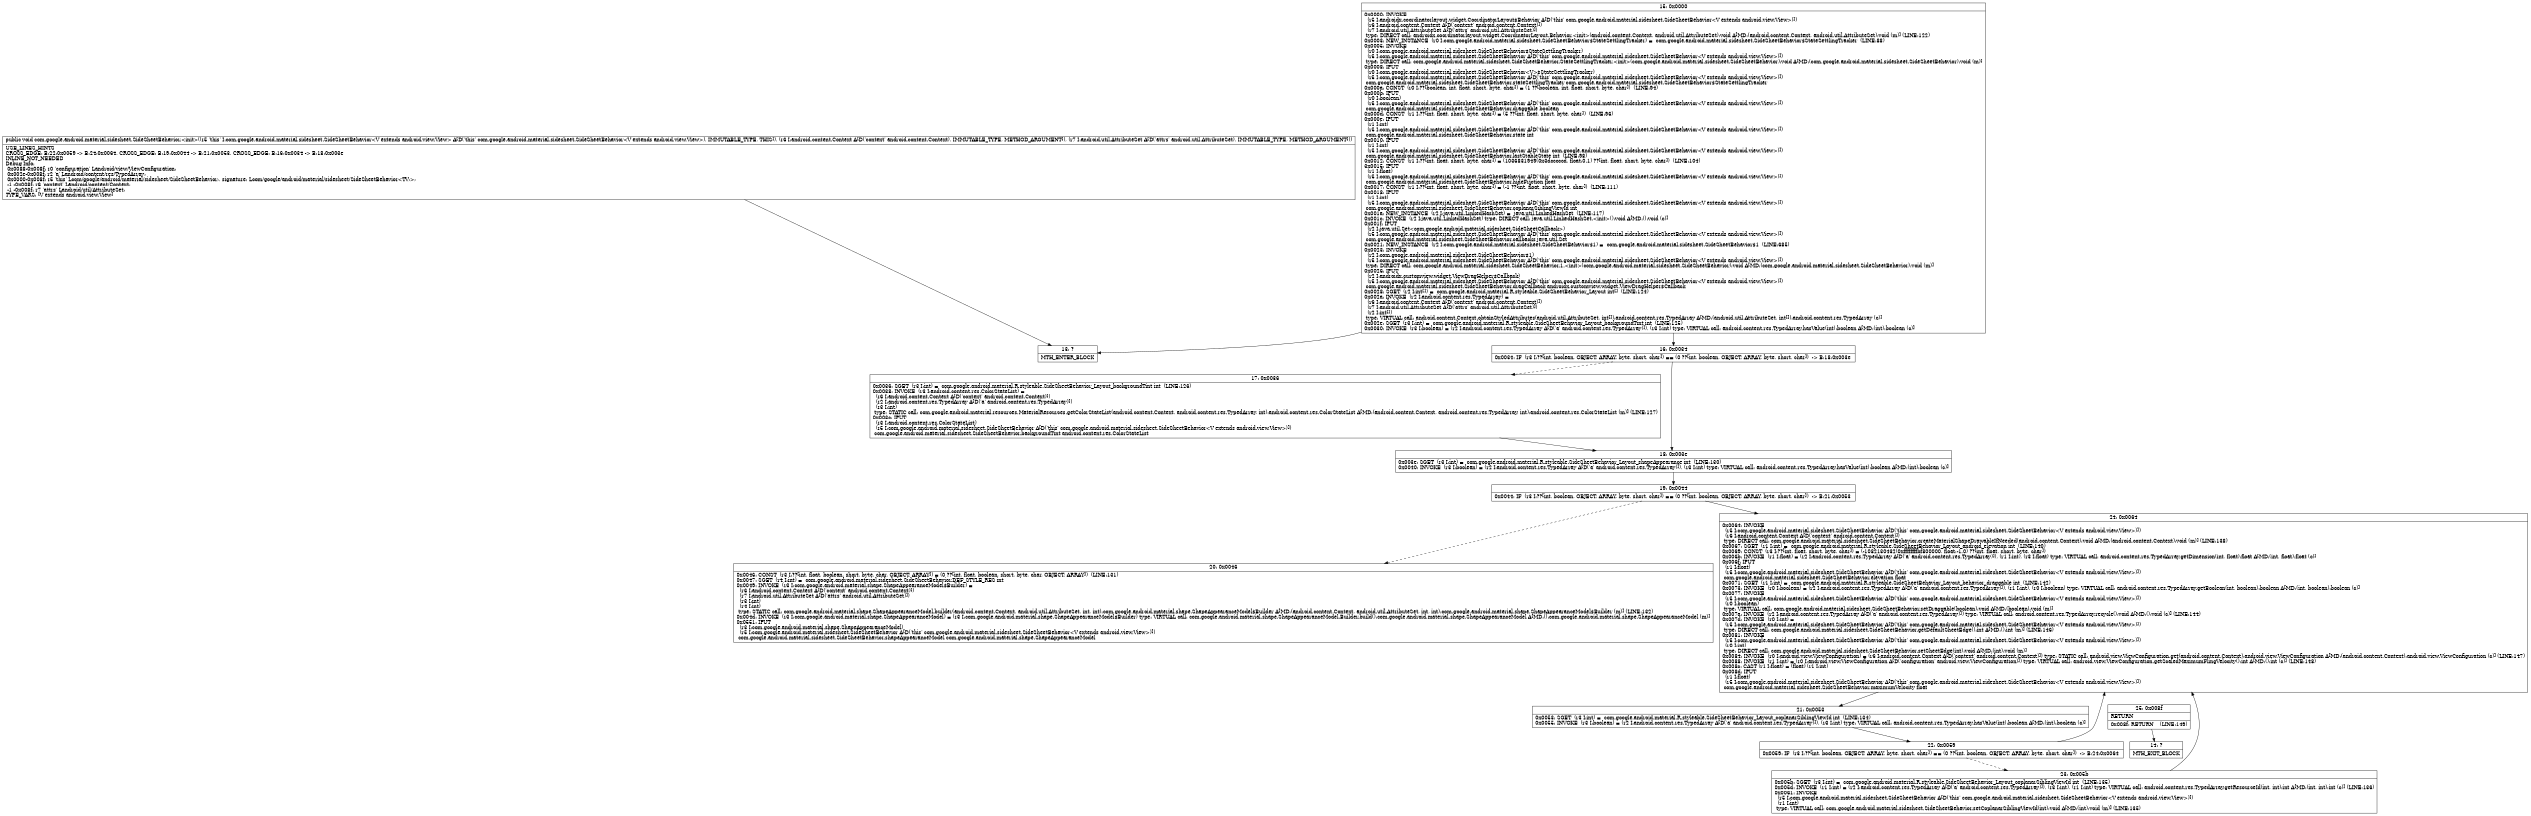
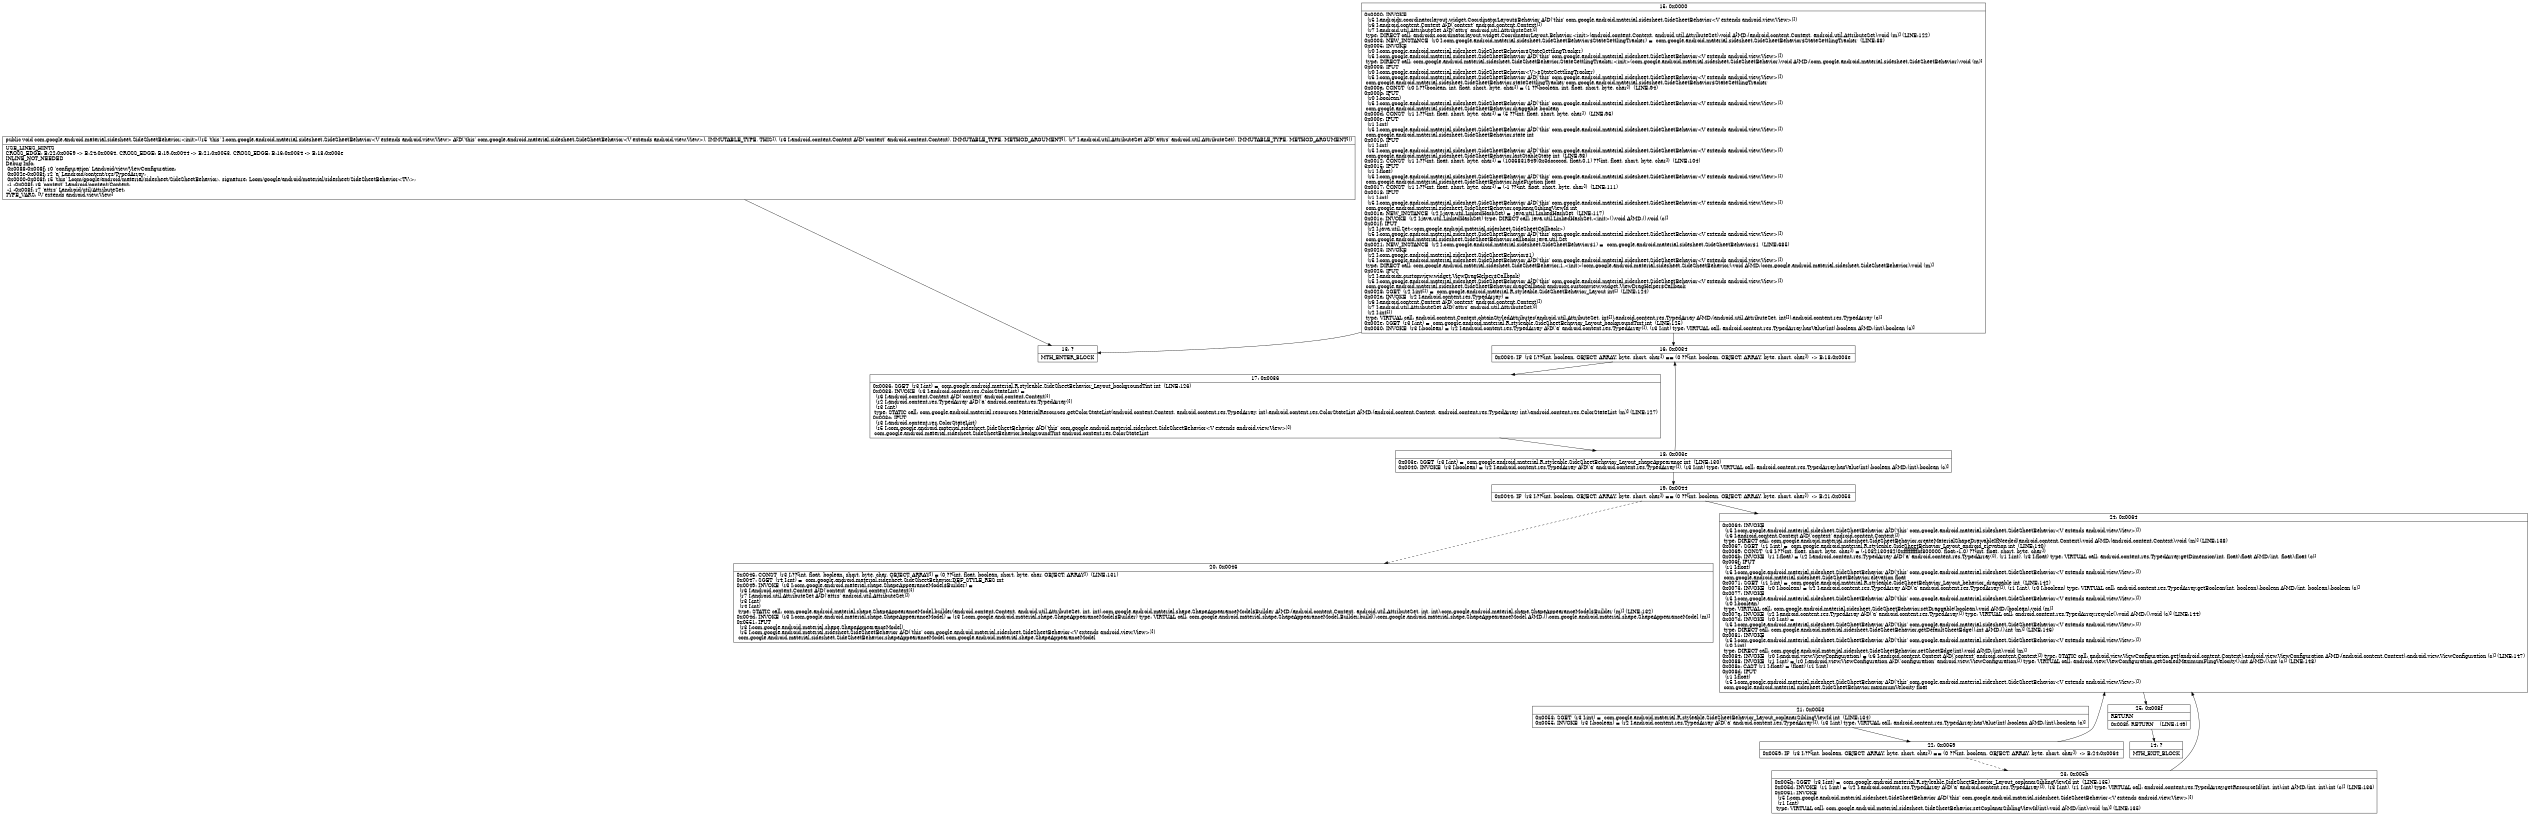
edge "16: 0x0034" -> "17: 0x0036": style dashed -> solid
edge "16: 0x0034" -> "18: 0x003e": reversed
edge "24: 0x0064" -> "21: 0x0053": now "24: 0x0064" -> "25: 0x008f"
